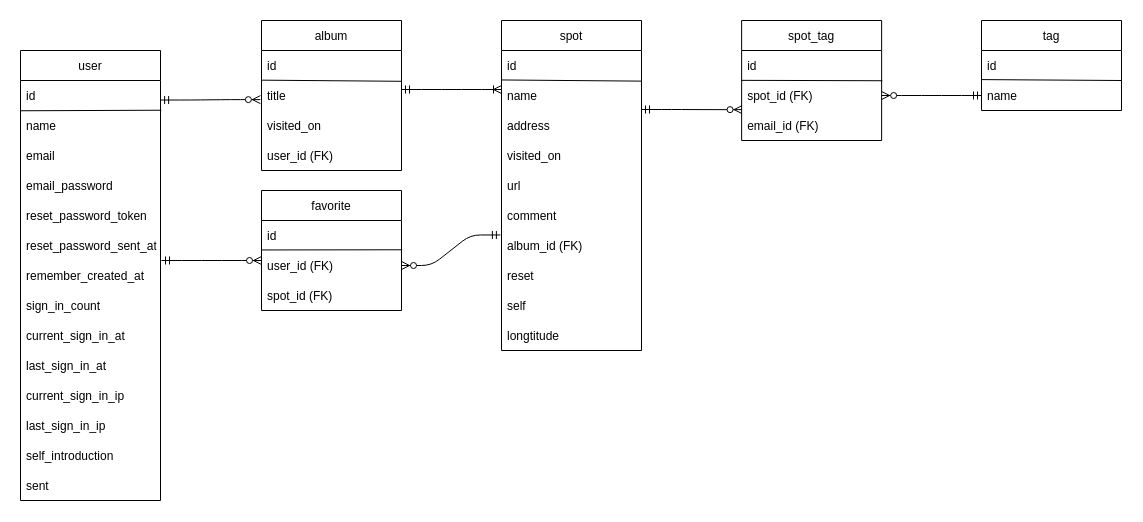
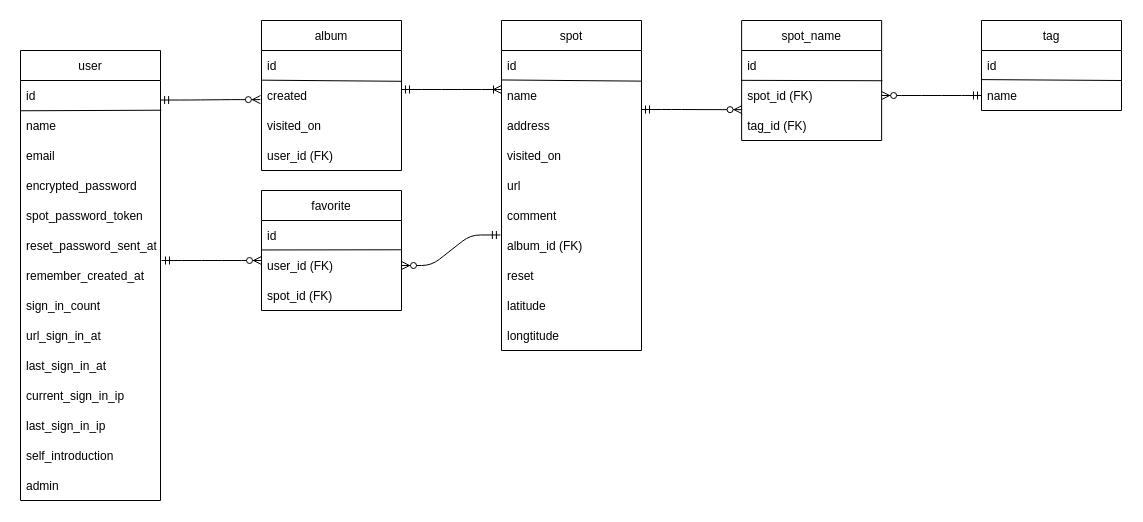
node "spot_tag": label "spot_tag" -> "spot_name"
node "title": label "title" -> "created"
node "email_id (FK)": label "email_id (FK)" -> "tag_id (FK)"
node "email_password": label "email_password" -> "encrypted_password"
node "reset_password_token": label "reset_password_token" -> "spot_password_token"
node "self": label "self" -> "latitude"
node "current_sign_in_at": label "current_sign_in_at" -> "url_sign_in_at"
node "sent": label "sent" -> "admin"
